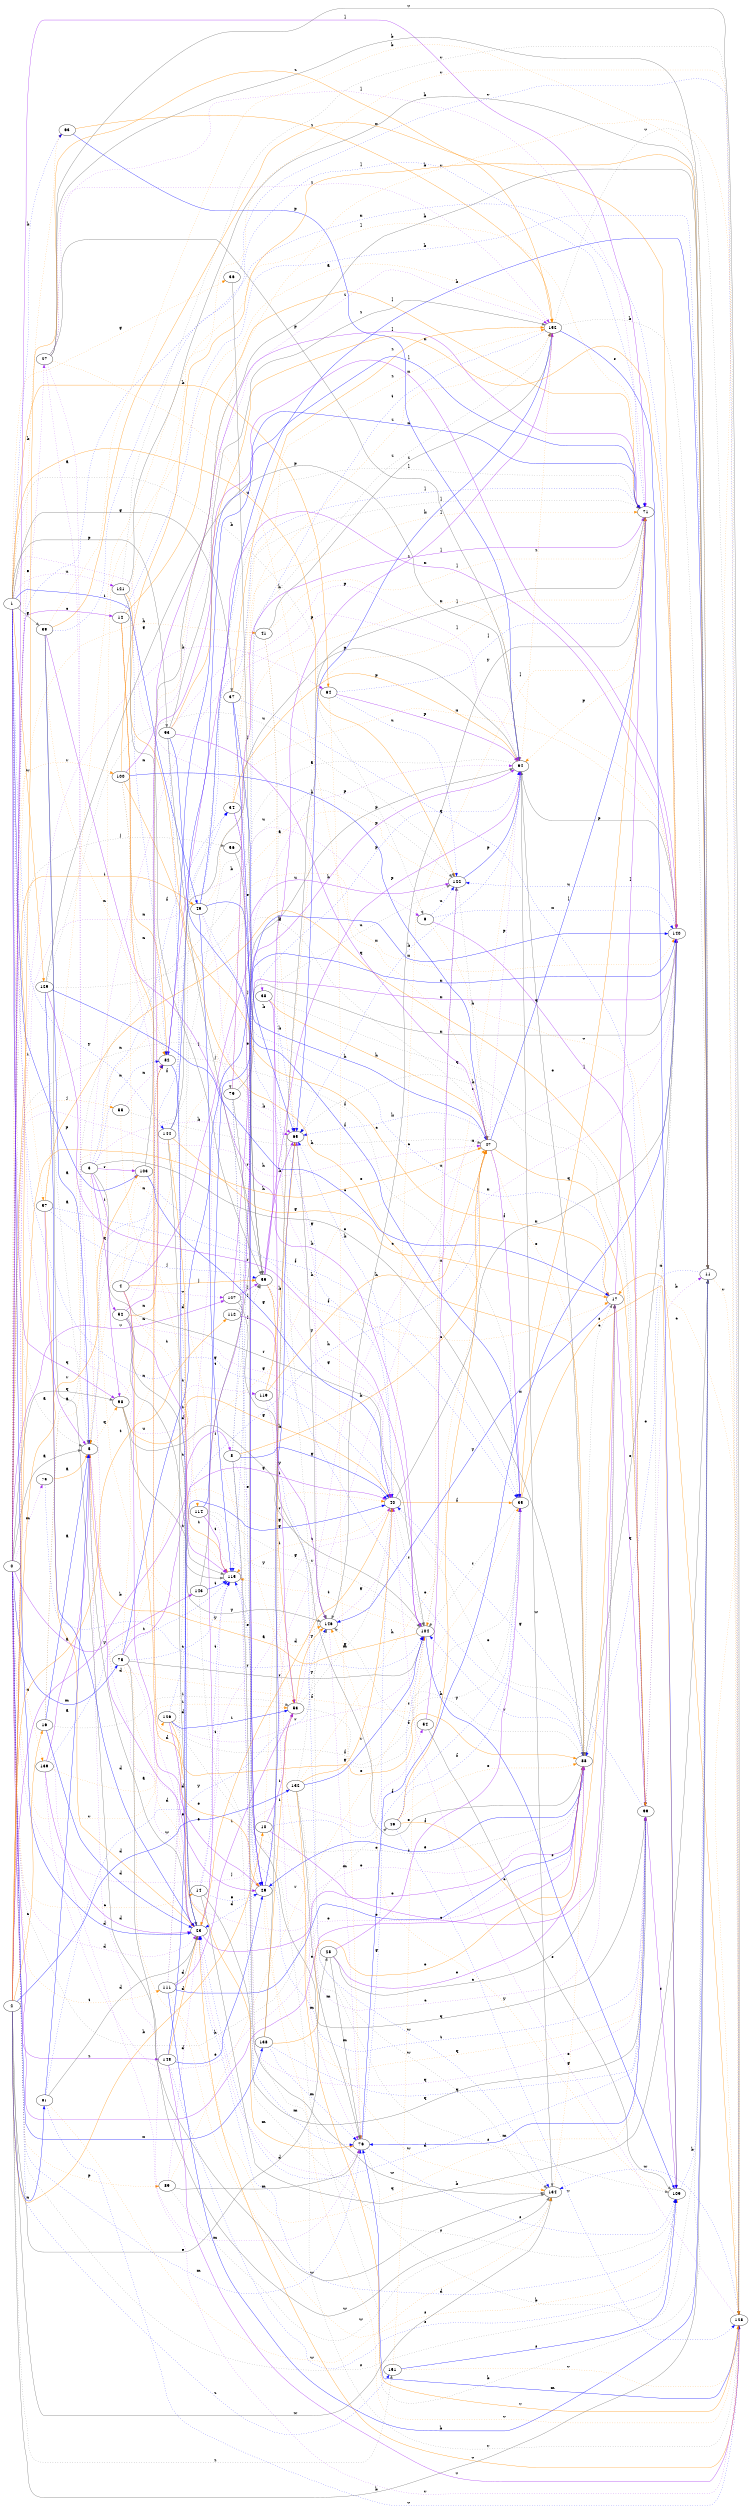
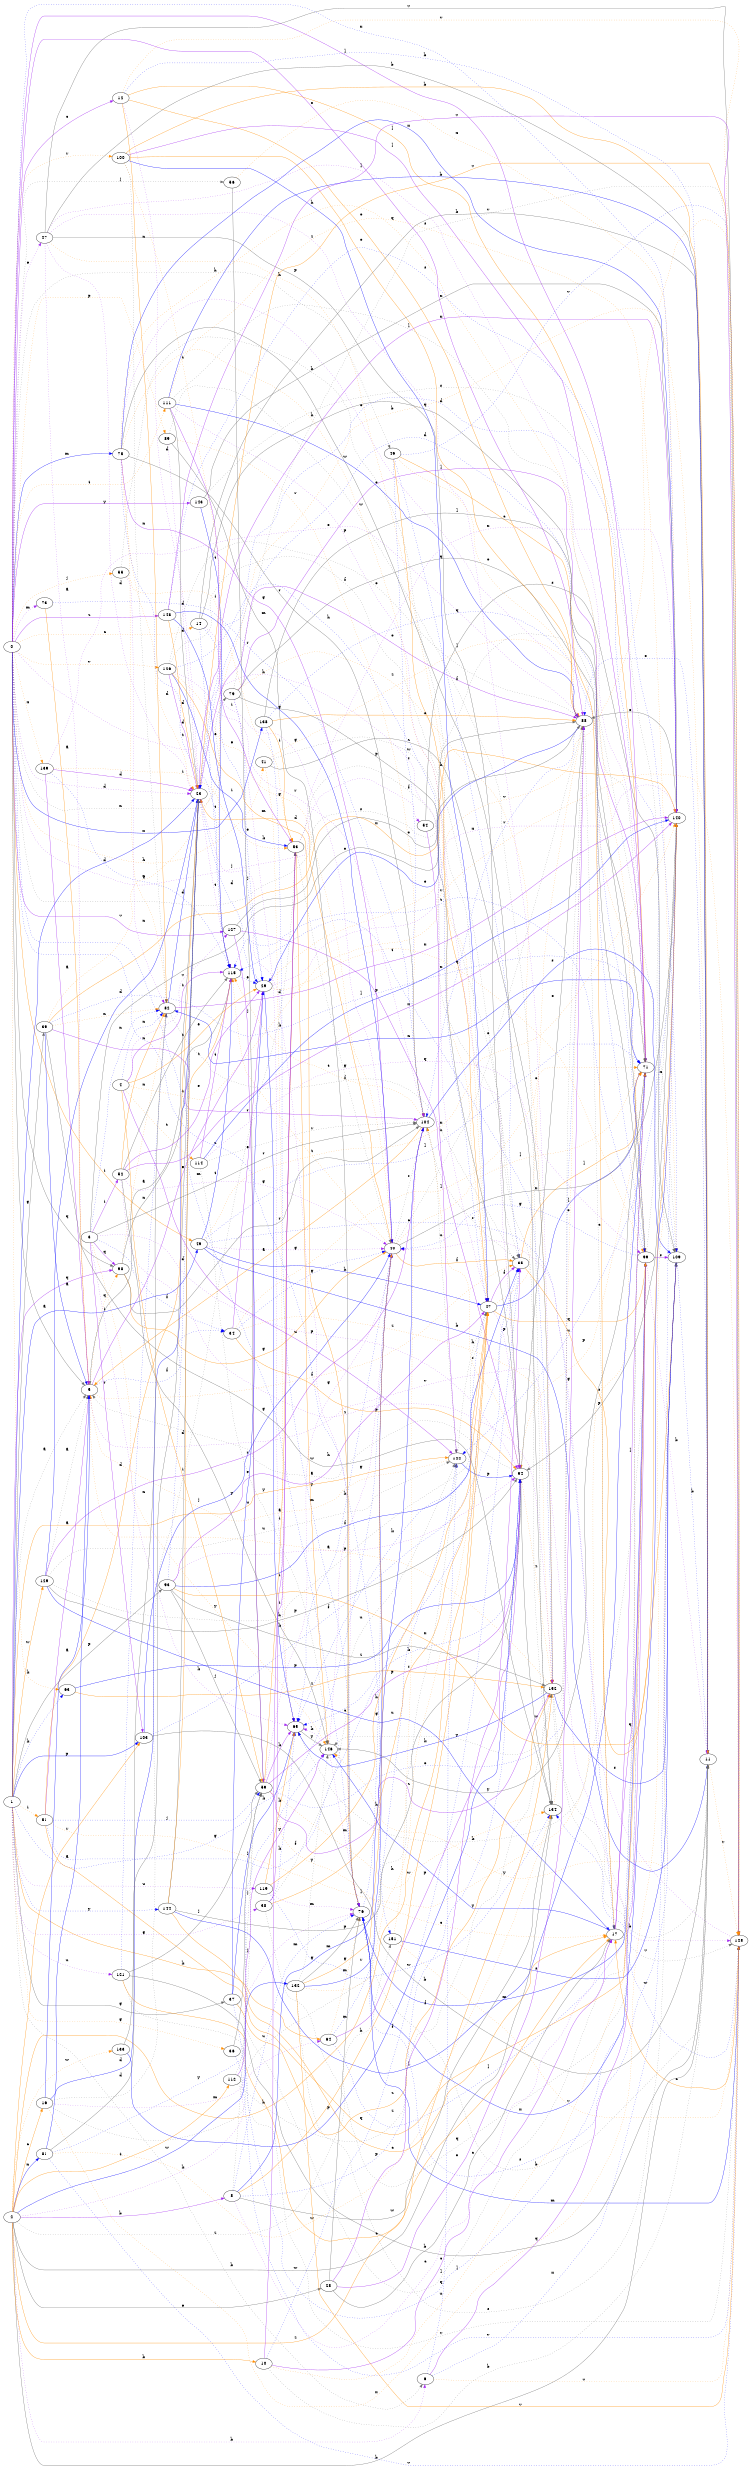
node "57": label "57" -> "51"
node "133": added
